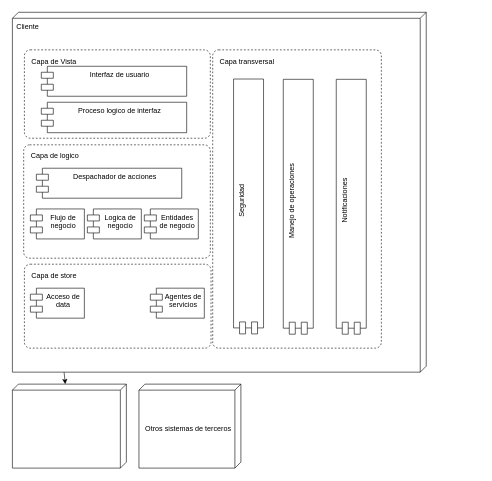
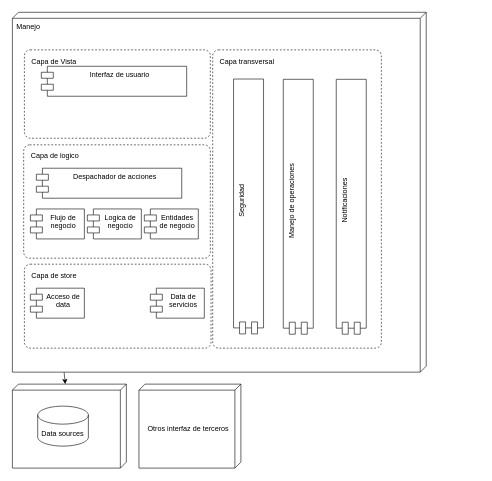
node "Cliente": label "Cliente" -> "Manejo"
node "Proceso logico de interfaz": removed
node "Agentes de servicios": label "Agentes de servicios" -> "Data de servicios"
node "Data sources": added
node "Otros sistemas de terceros": label "Otros sistemas de terceros" -> "Otros interfaz de terceros"
